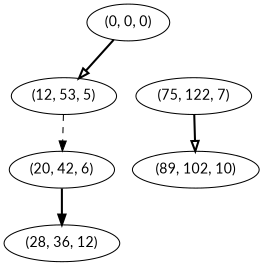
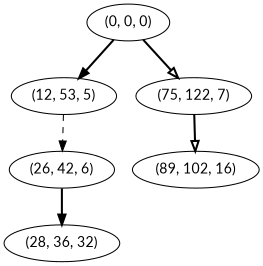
edge "(0, 0, 0)" -> "(12, 53, 5)": arrowhead onormal -> normal
edge "(0, 0, 0)" -> "(75, 122, 7)": added
node "(20, 42, 6)": label "(20, 42, 6)" -> "(26, 42, 6)"
node "(89, 102, 10)": label "(89, 102, 10)" -> "(89, 102, 16)"
node "(28, 36, 12)": label "(28, 36, 12)" -> "(28, 36, 32)"
